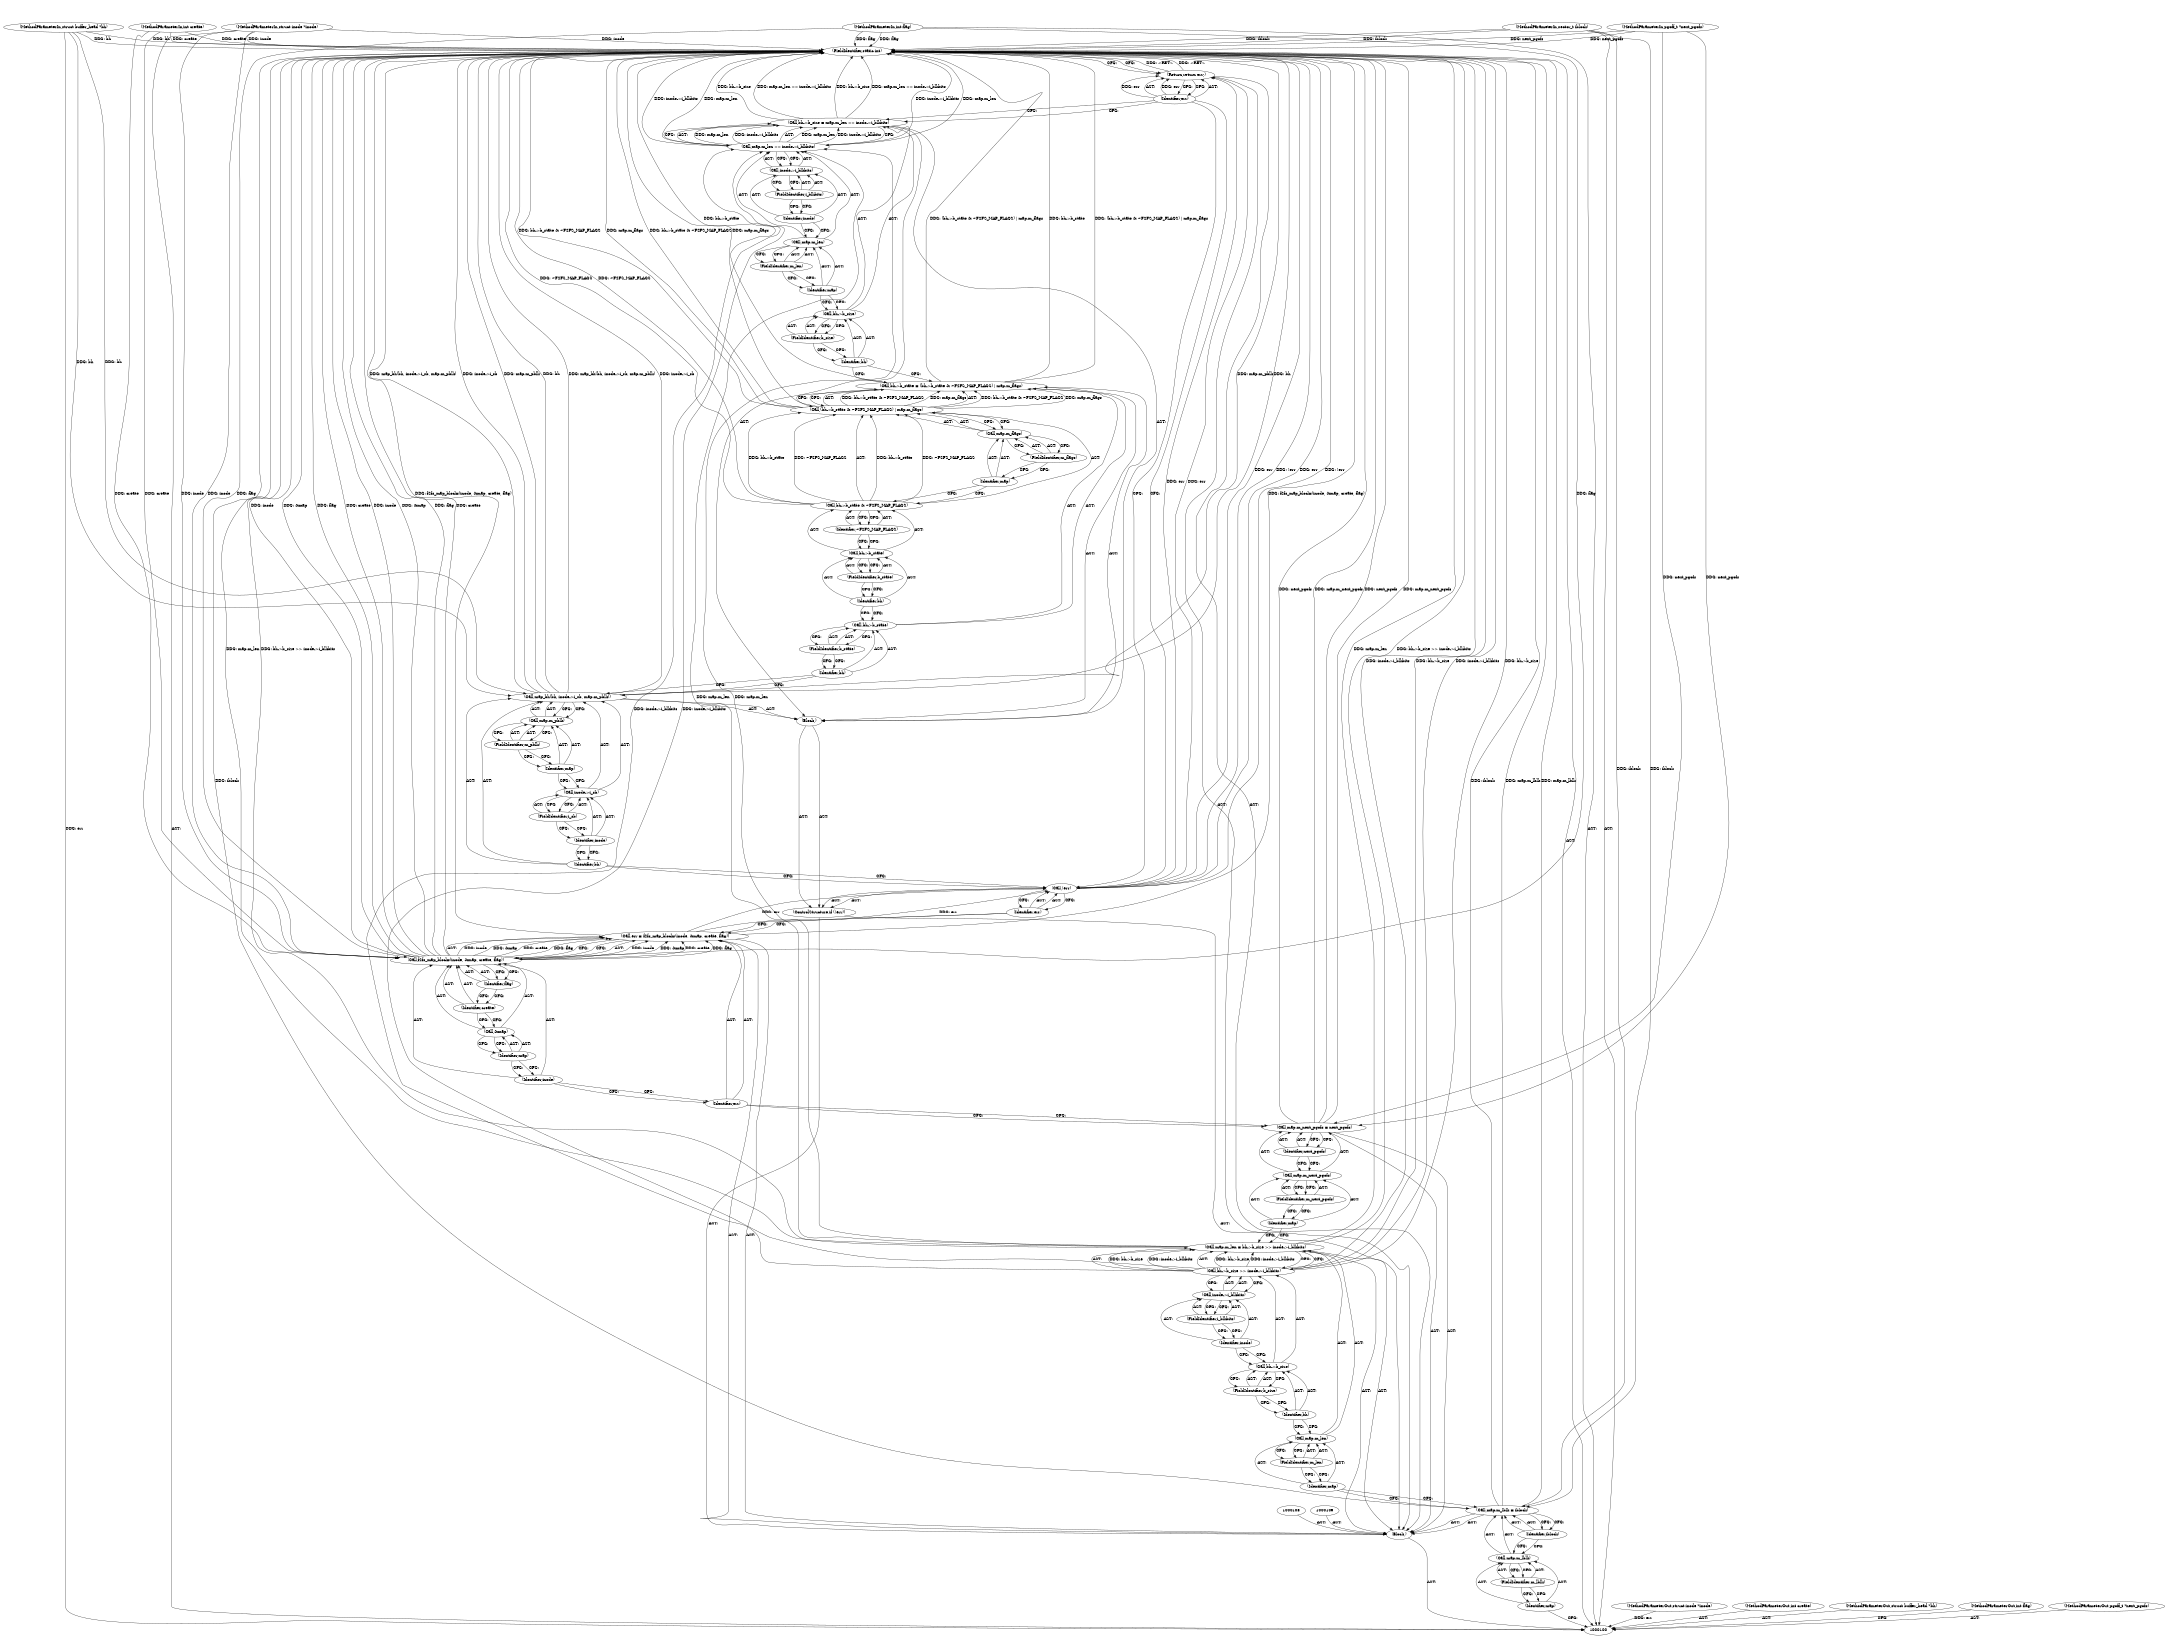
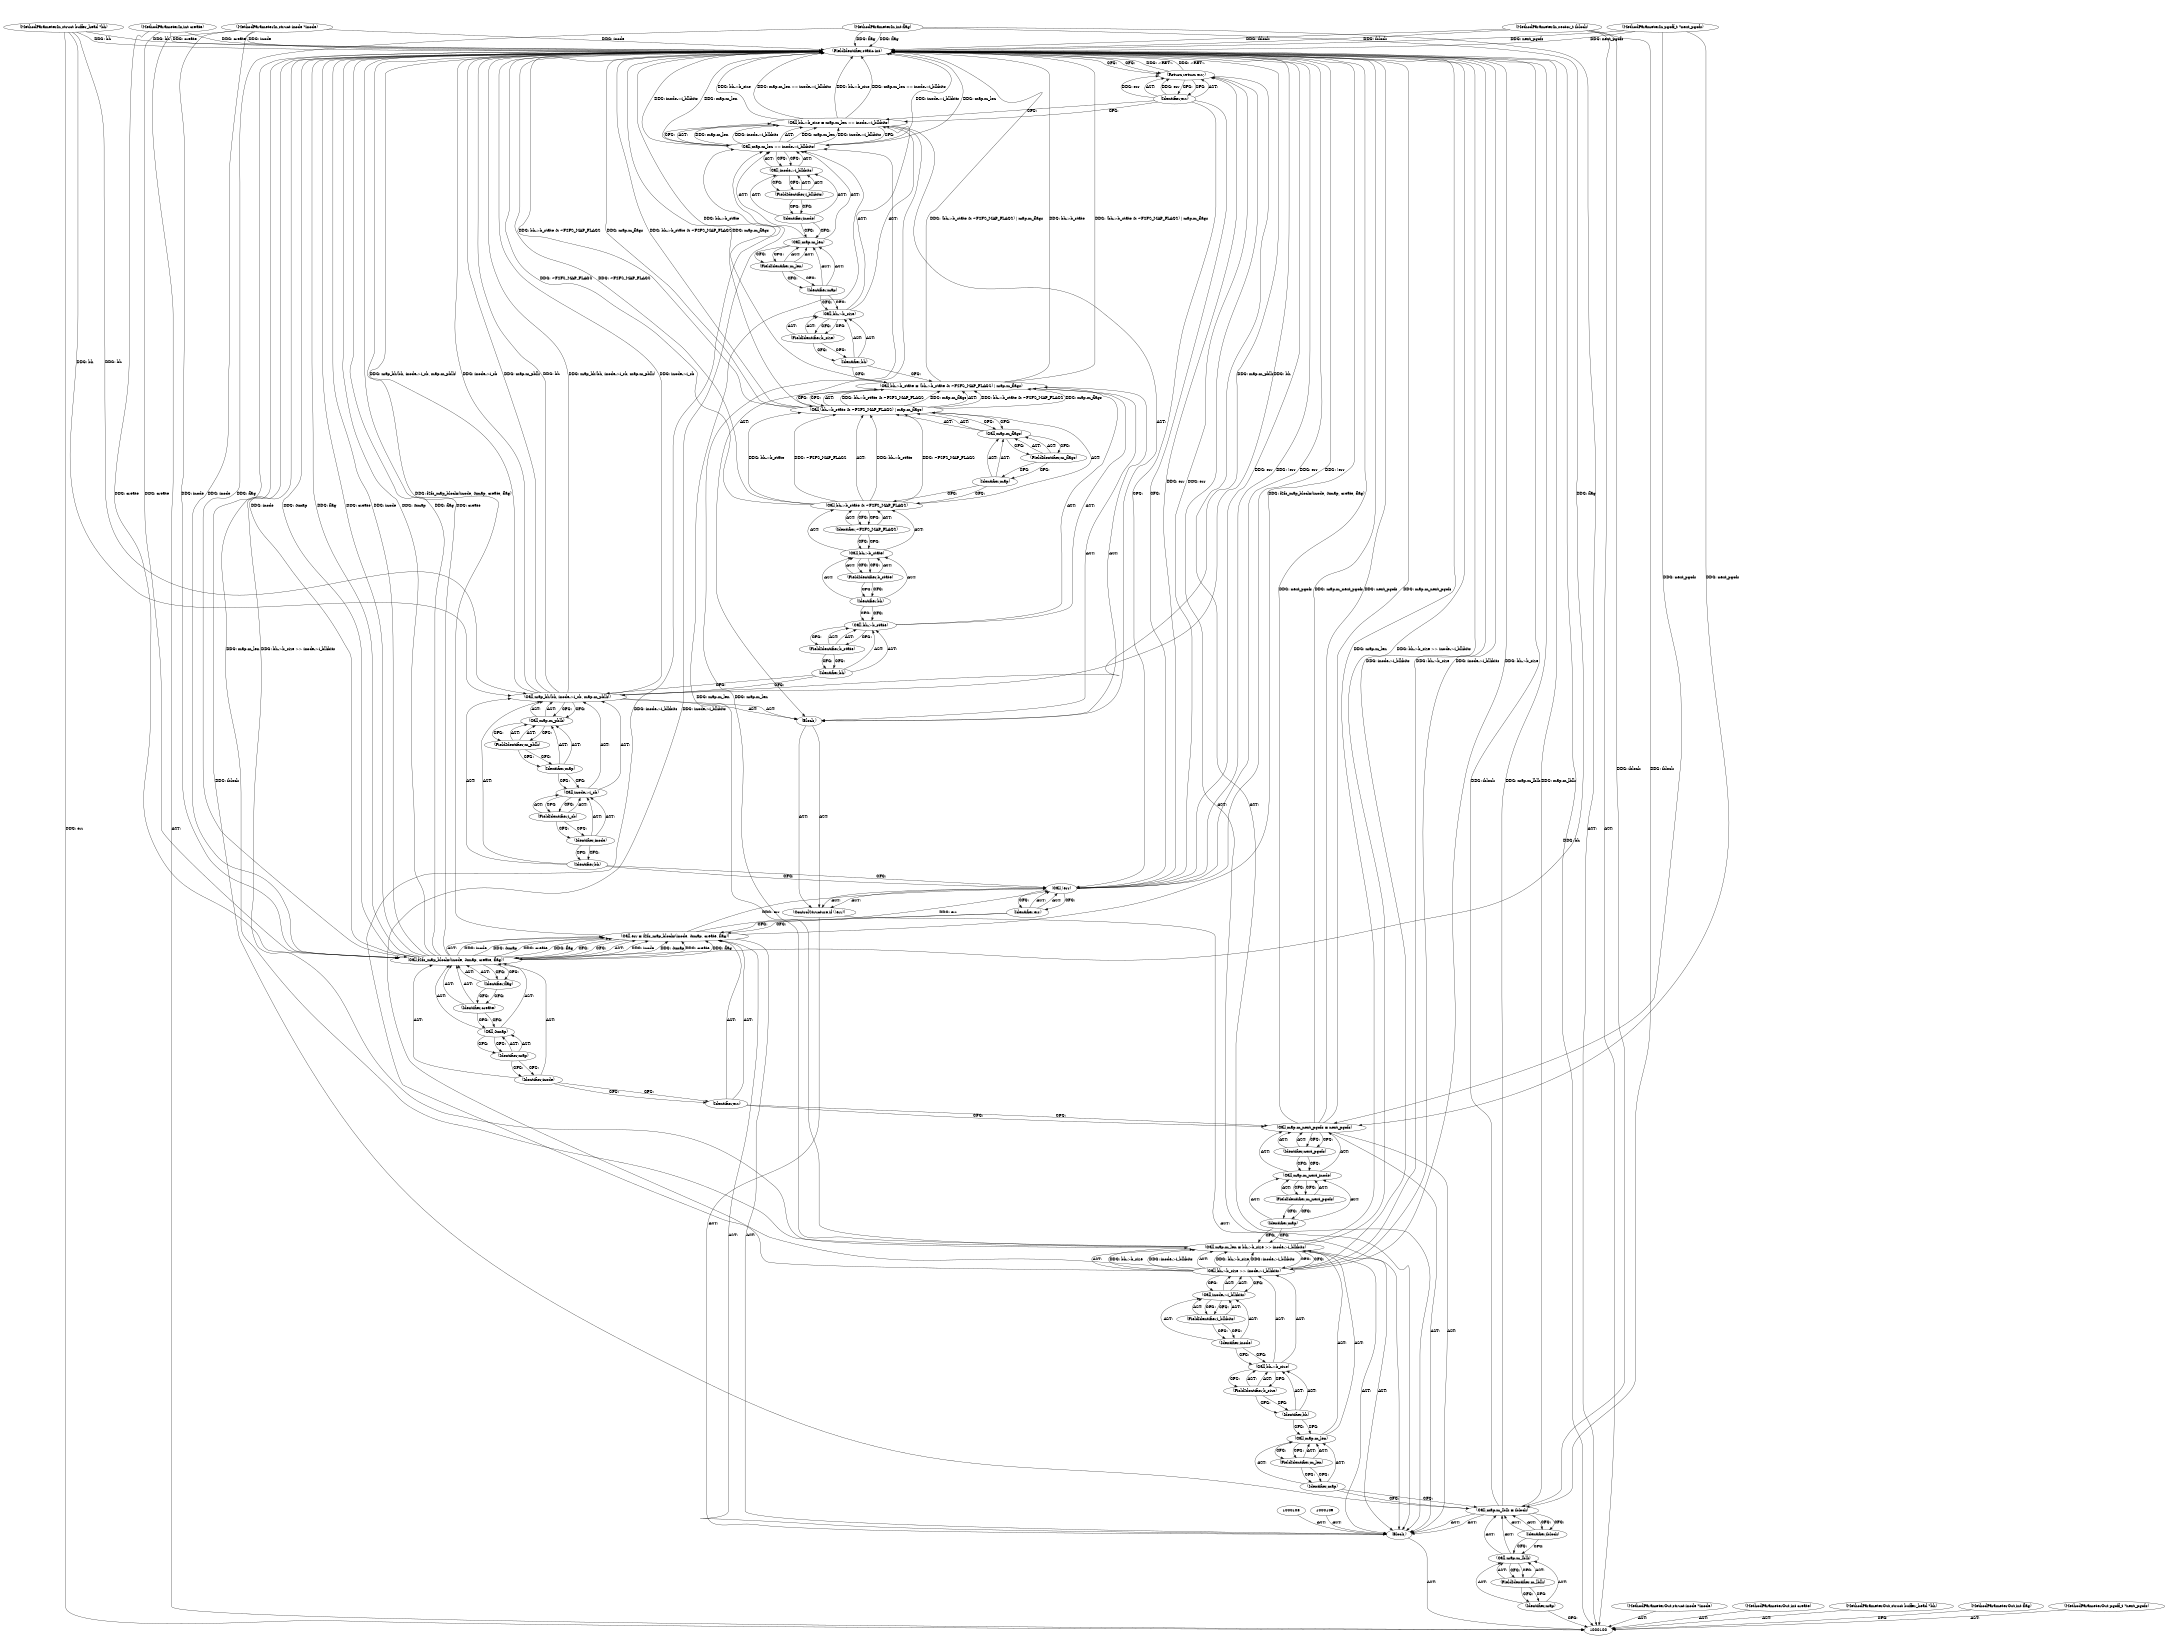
edge "(FieldIdentifier,static int)" -> "1000100": label "AST: " -> "DDG: bh"
node "(Call,map.m_next_pgofs)": label "(Call,map.m_next_pgofs)" -> "(Call,map.m_next_inode)"
edge "(MethodParameterOut,struct inode *inode)" -> "1000100": label "DDG: err" -> "AST: "
